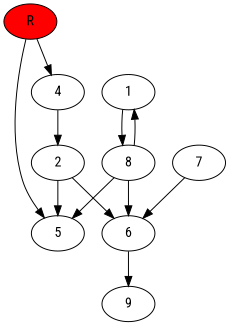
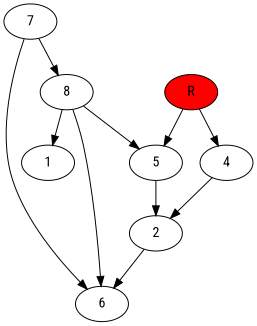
edge "1" -> "8": now "7" -> "8"
edge "2" -> "5": reversed
node "9": removed
